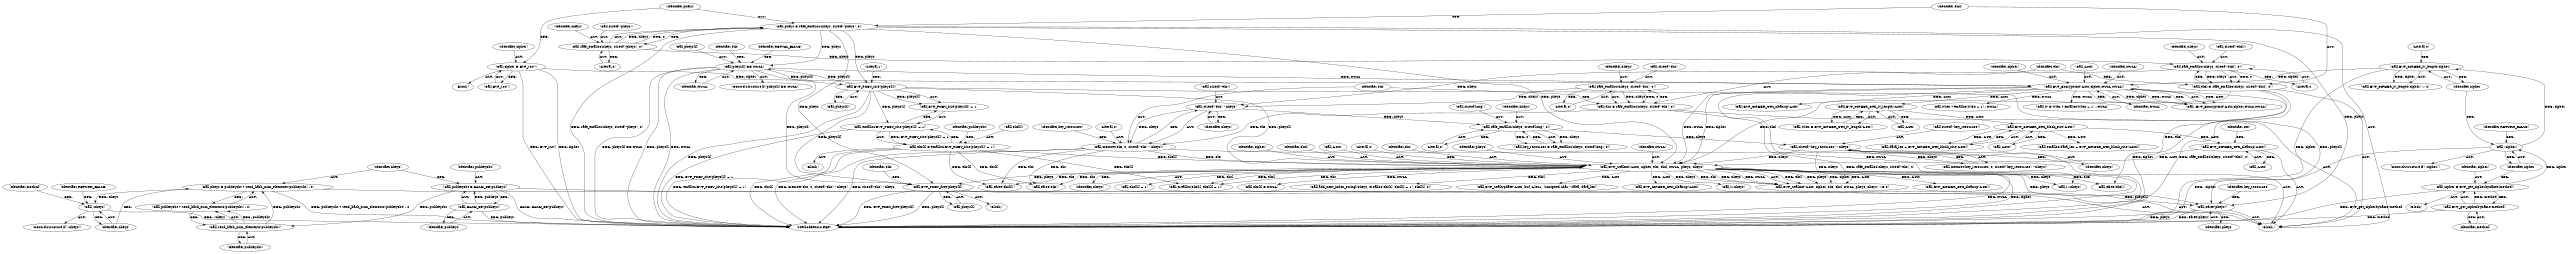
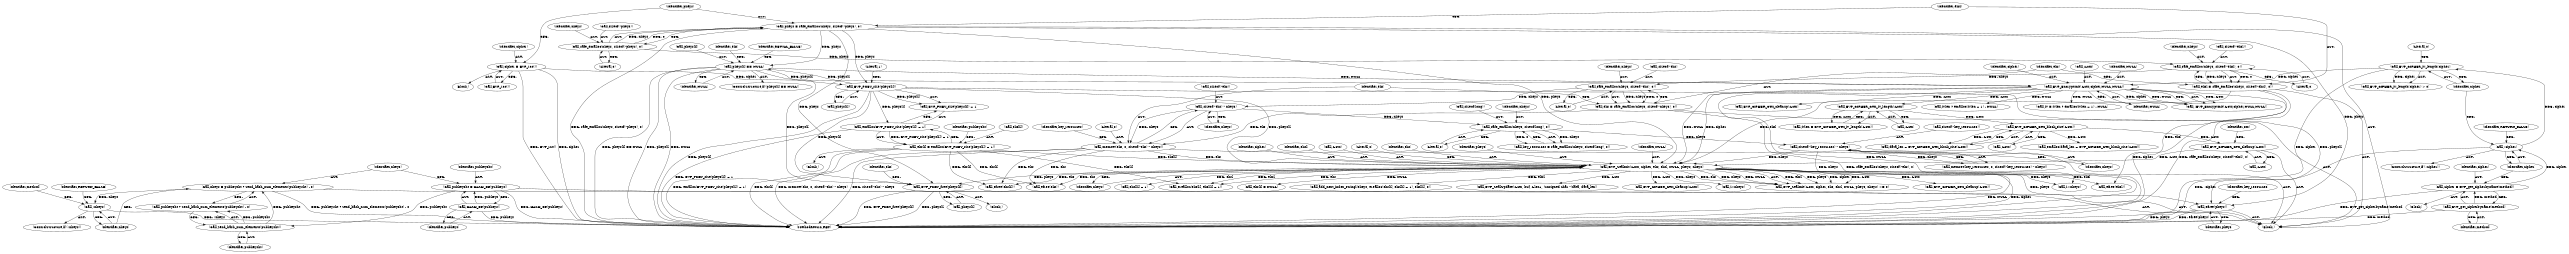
edge "(Call,safe_emalloc(nkeys, sizeof(*eksl), 0))" -> "(Call,sizeof(*eks) * nkeys)": now "(Call,safe_emalloc(nkeys, sizeof(*eksl), 0))" -> "(Call,safe_emalloc(nkeys, sizeof(*eks), 0))"
node "(Call,eks = safe_emalloc(nkeys, sizeof(*eks), 0))": label "(Call,eks = safe_emalloc(nkeys, sizeof(*eks), 0))" -> "(Call,eks = safe_emalloc(nkeys, sizeof(*nkeys), 0))"
edge "(Call,EVP_PKEY_free(pkeys[i]))" -> "(Call,efree(pkeys))": removed, label "DDG: pkeys[i]"
edge "(Call,pubkeysht = HASH_OF(pubkeys))" -> "(MethodReturn,RET)": label "HASH: HASH_OF(pubkeys)" -> "DDG: HASH_OF(pubkeys)"
